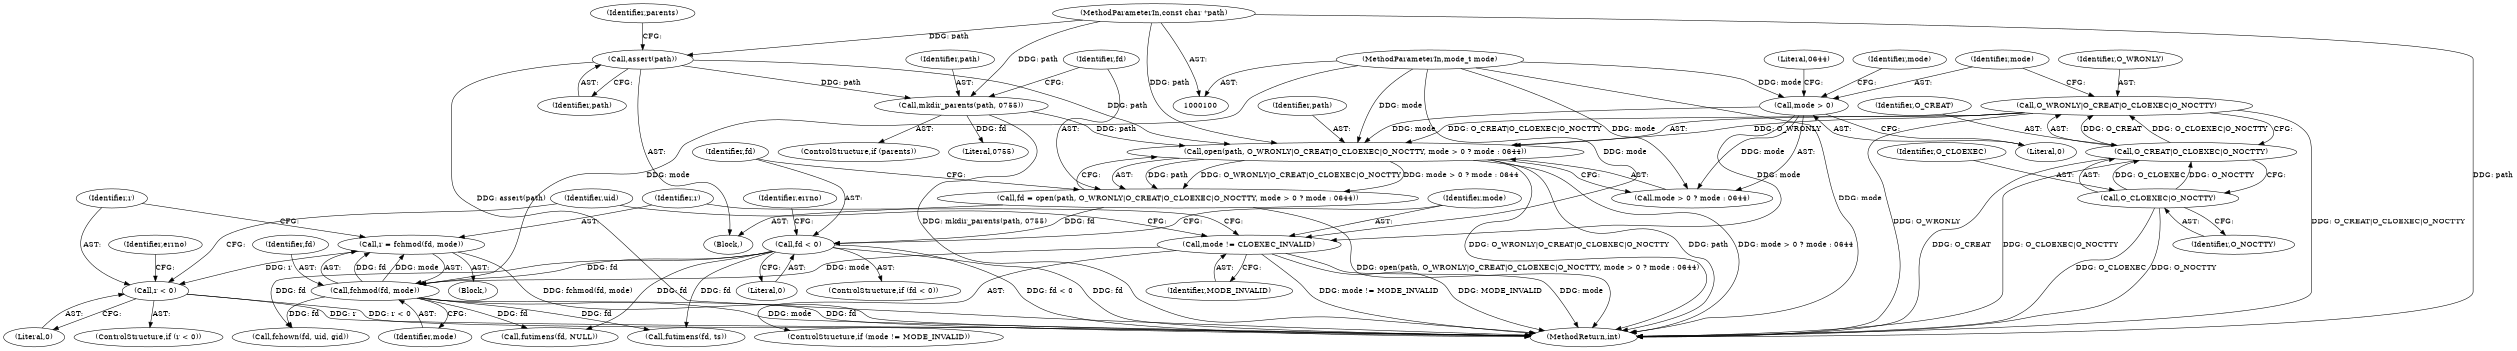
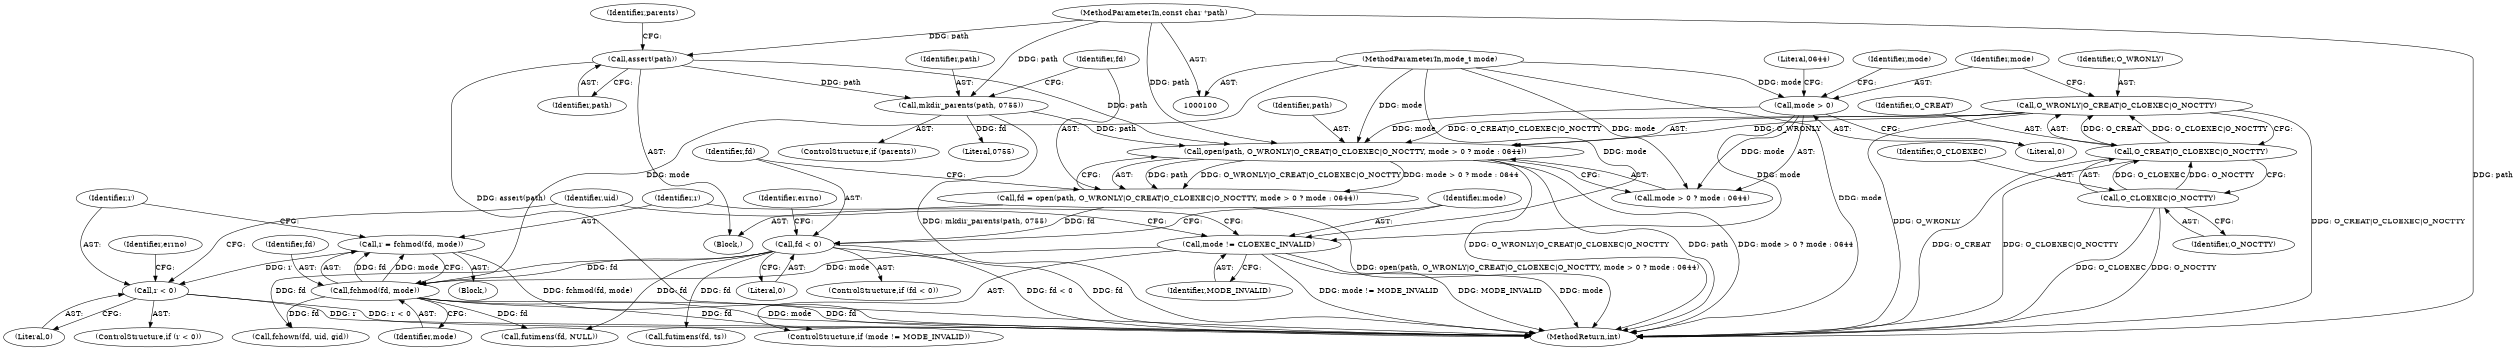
edge "(Call,r = fchmod(fd, mode))" -> "(Call,fchmod(fd, mode))": label "AST: " -> "CFG: "
edge "(Call,fchmod(fd, mode))" -> "(Call,futimens(fd, ts))": now "(Call,fchmod(fd, mode))" -> "(ControlStructure,if (mode != MODE_INVALID))"
